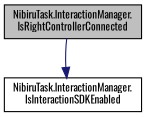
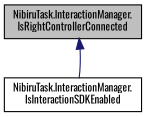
edge "NibiruTask.InteractionManager. IsRightControllerConnected" -> "NibiruTask.InteractionManager. IsInteractionSDKEnabled": reversed
